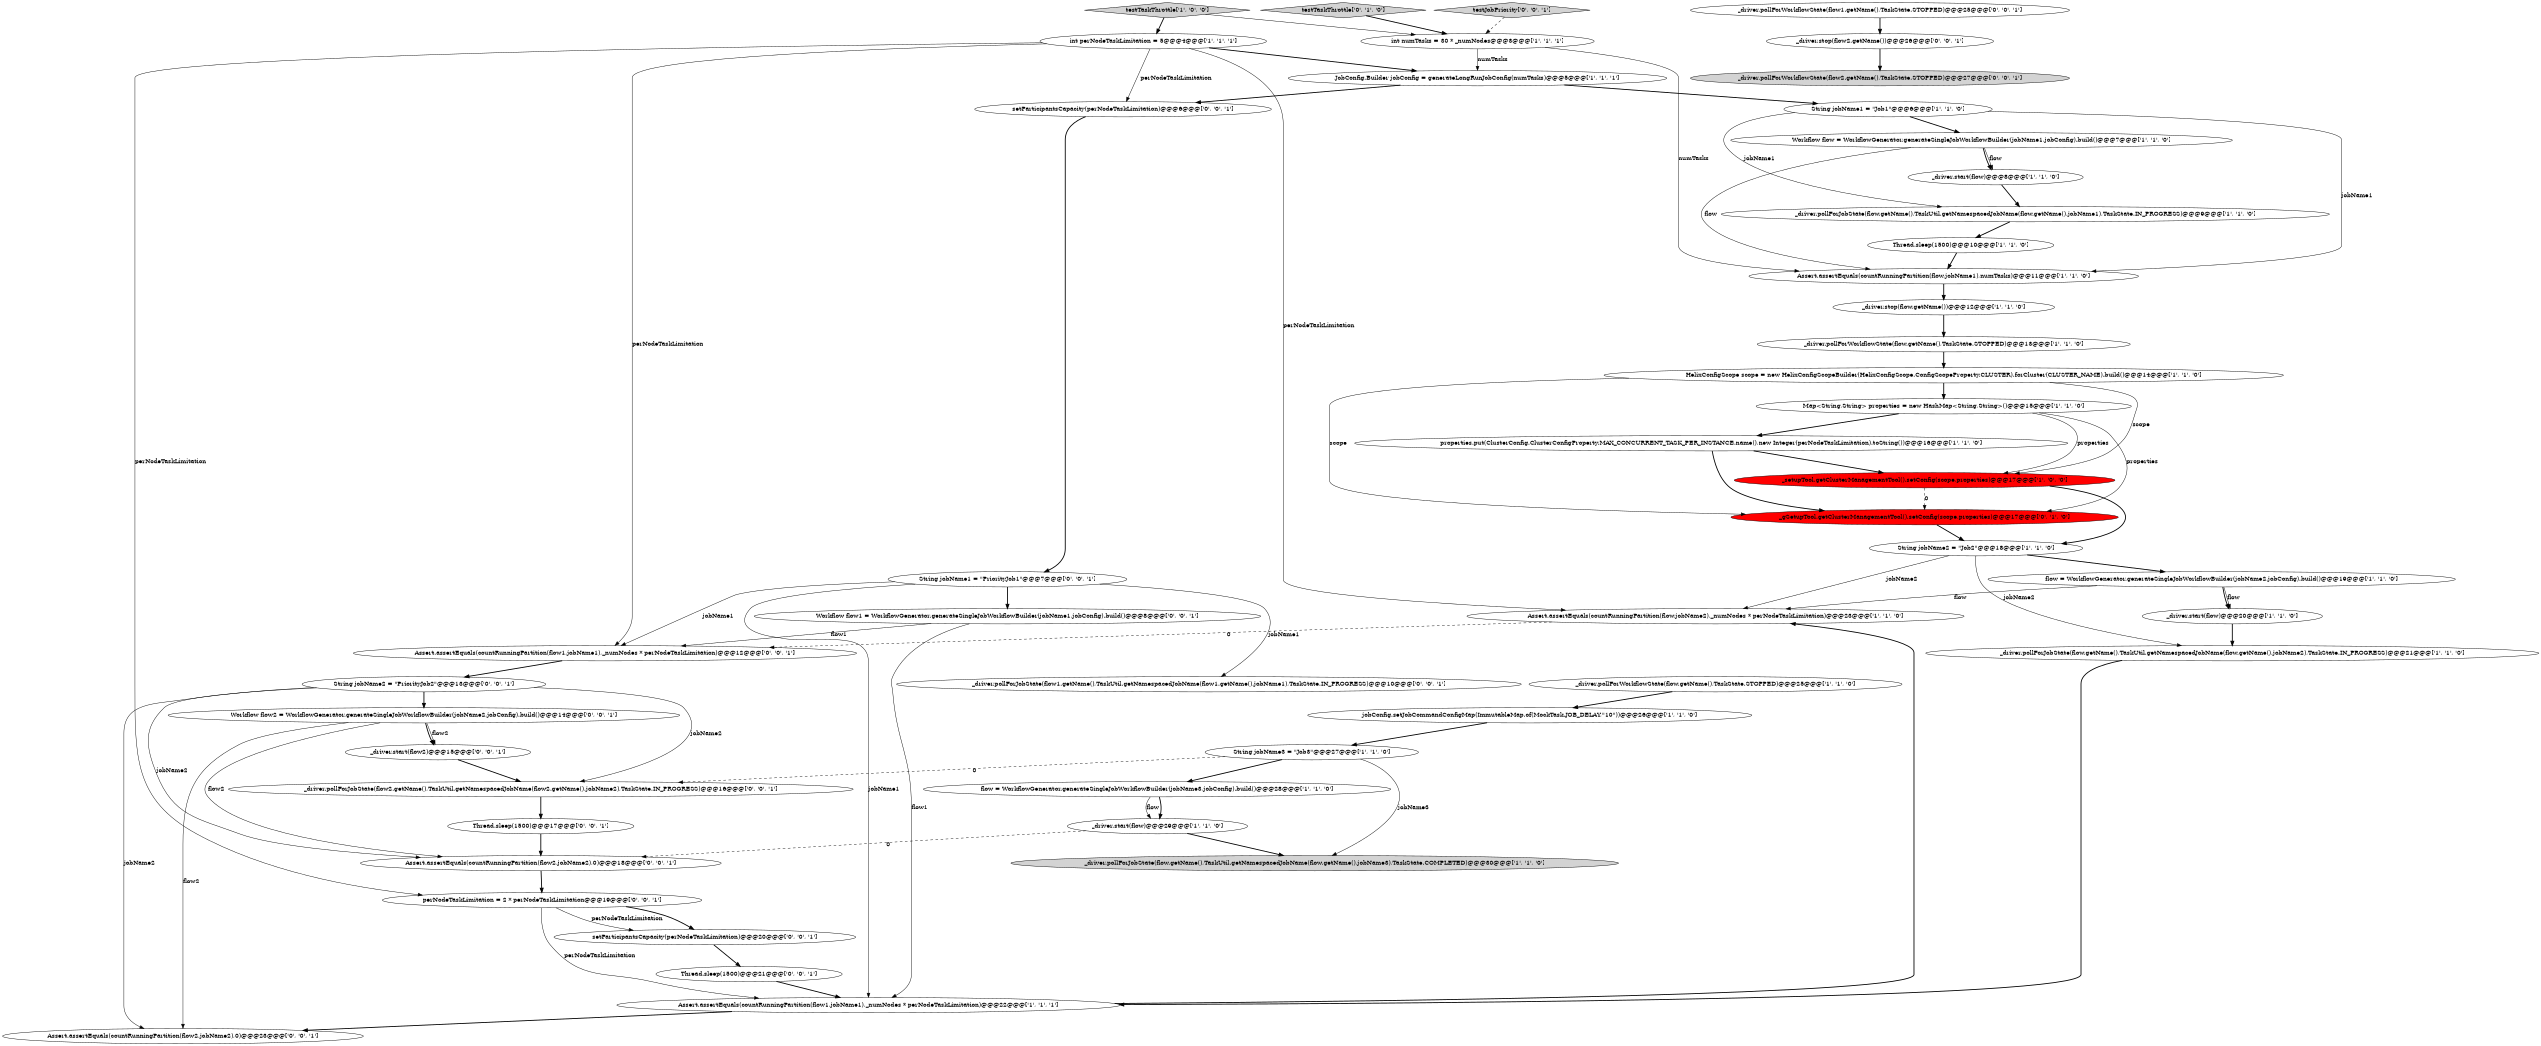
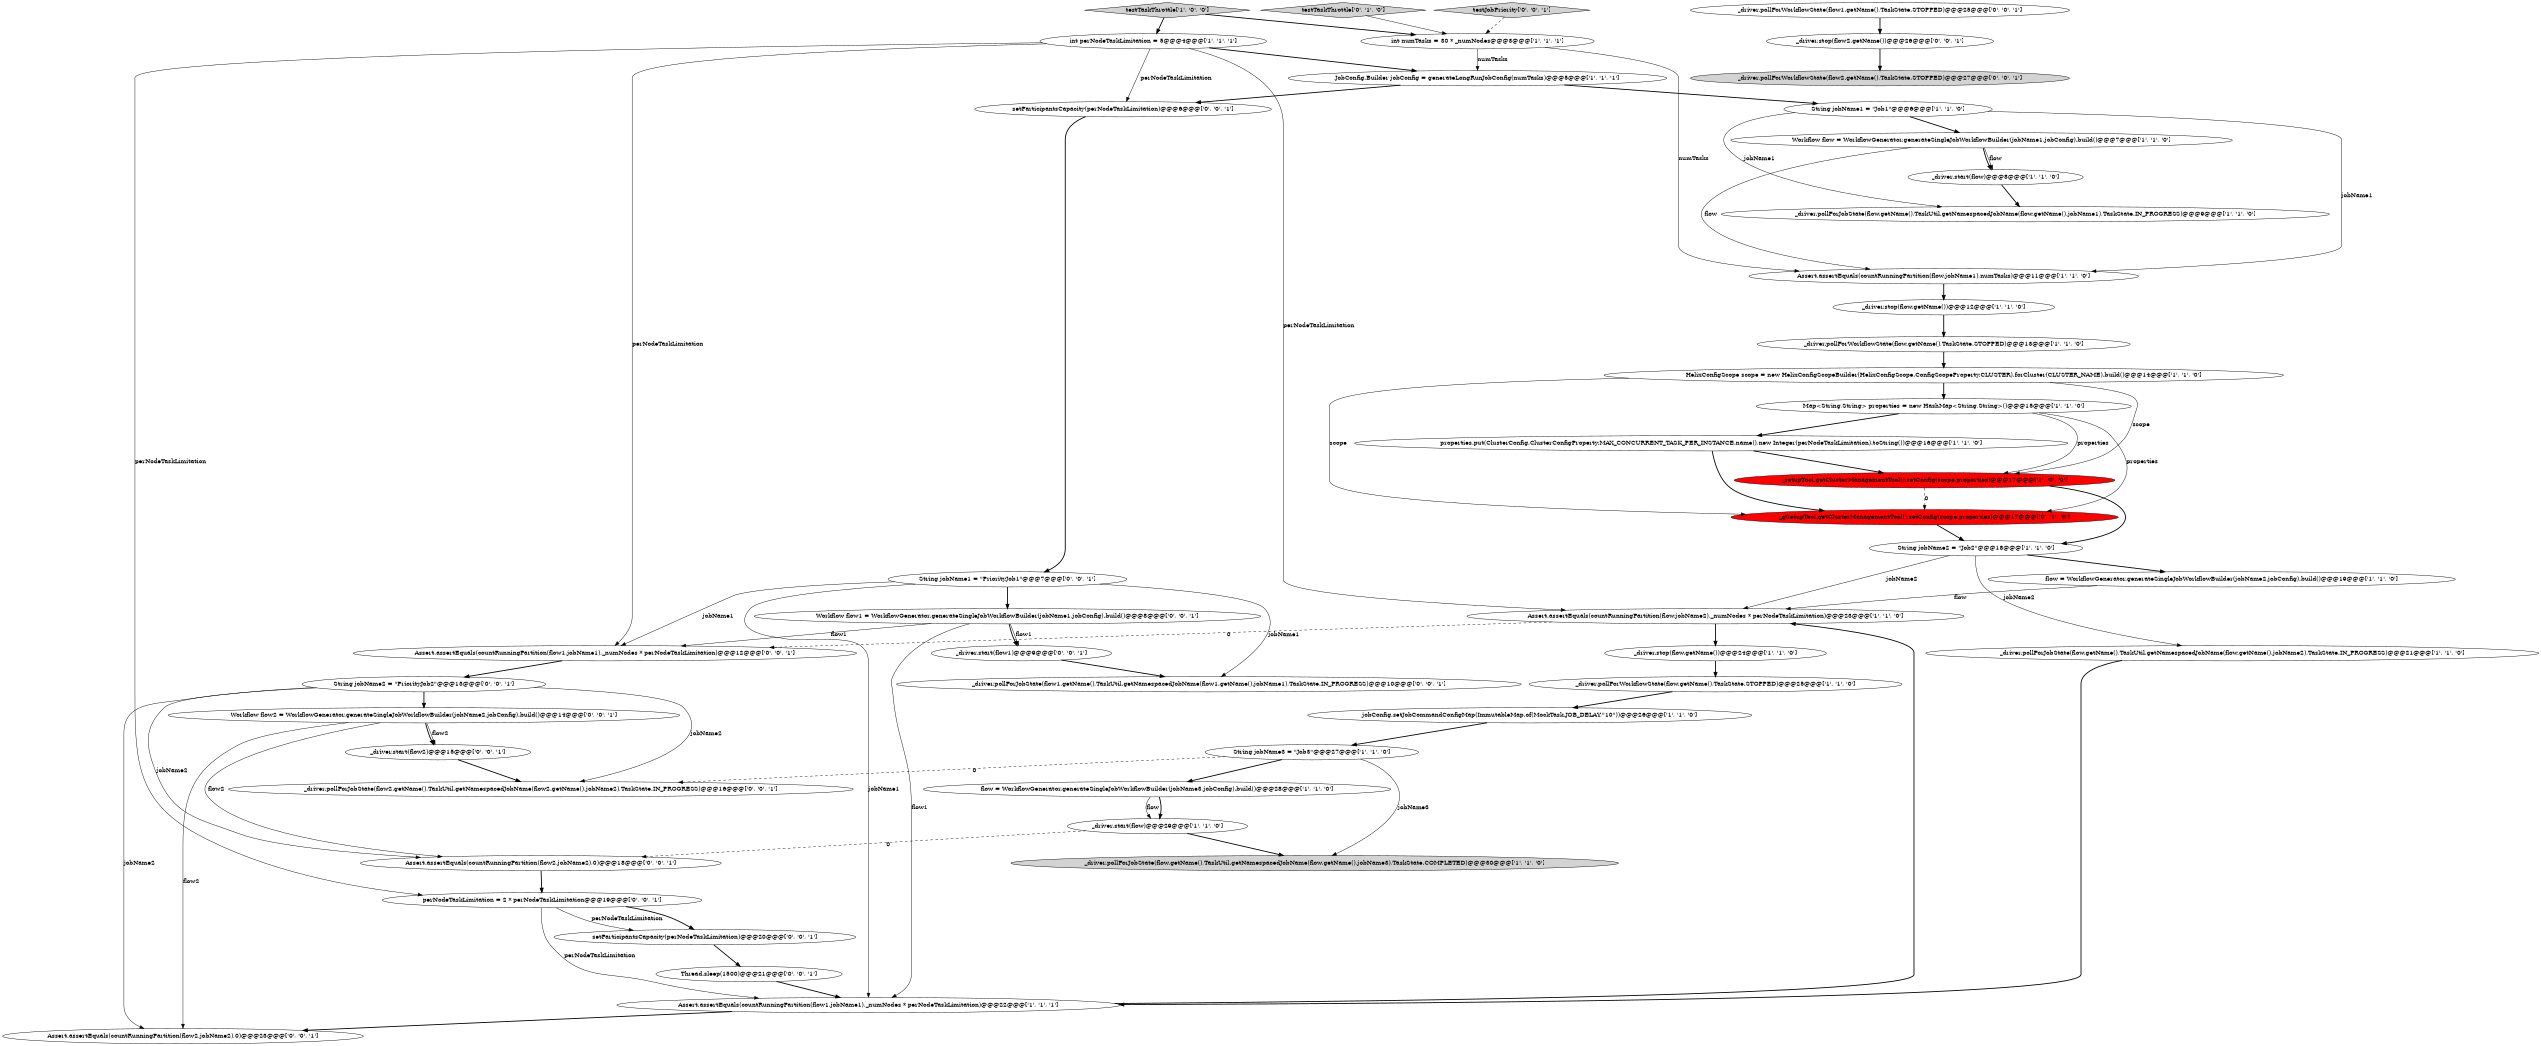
edge "testTaskThrottle['1', '0', '0']" -> "int numTasks = 30 * _numNodes@@@3@@@['1', '1', '1']": style solid -> bold
edge "testTaskThrottle['0', '1', '0']" -> "int numTasks = 30 * _numNodes@@@3@@@['1', '1', '1']": style bold -> solid
node "Thread.sleep(1500)@@@10@@@['1', '1', '0']": removed
node "_driver.start(flow)@@@20@@@['1', '1', '0']": removed
node "_driver.start(flow1)@@@9@@@['0', '0', '1']": added
node "_driver.stop(flow.getName())@@@24@@@['1', '1', '0']": added
node "Thread.sleep(1500)@@@17@@@['0', '0', '1']": removed
